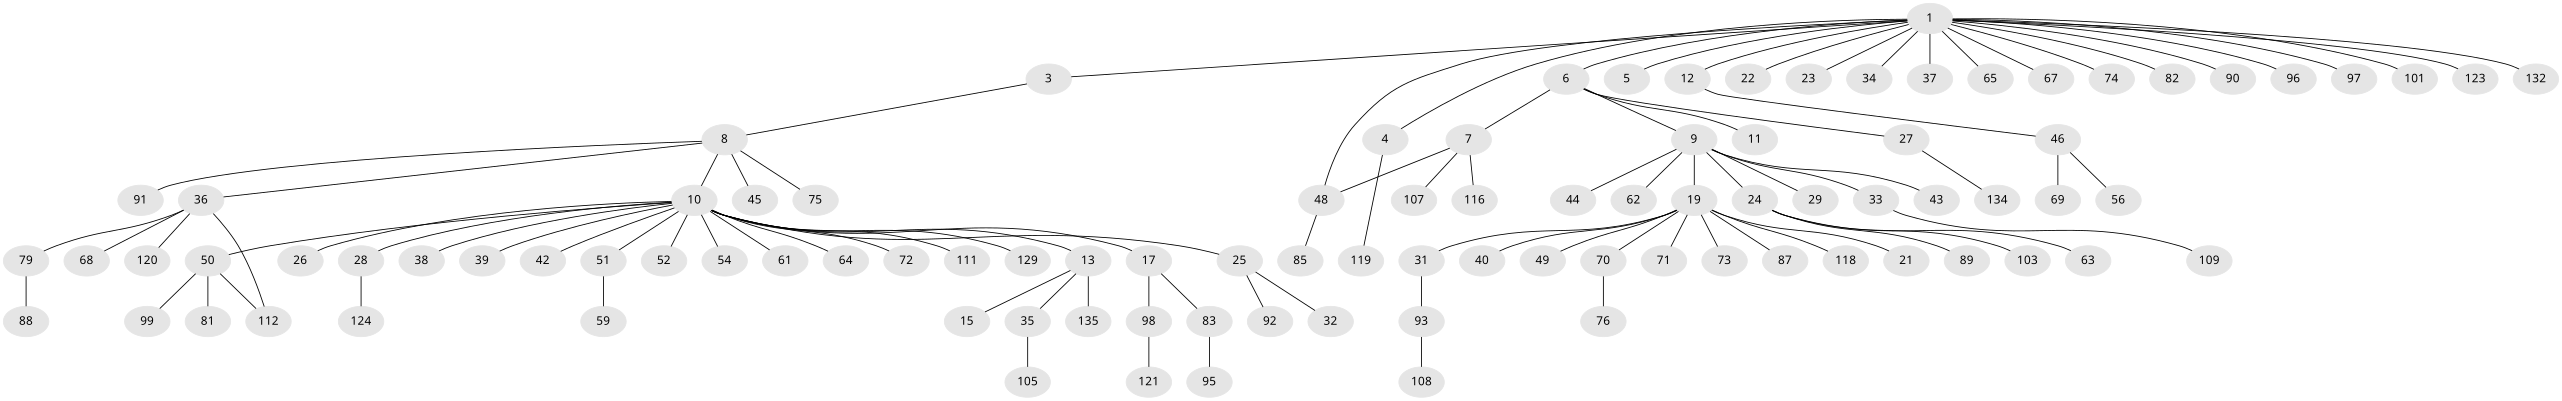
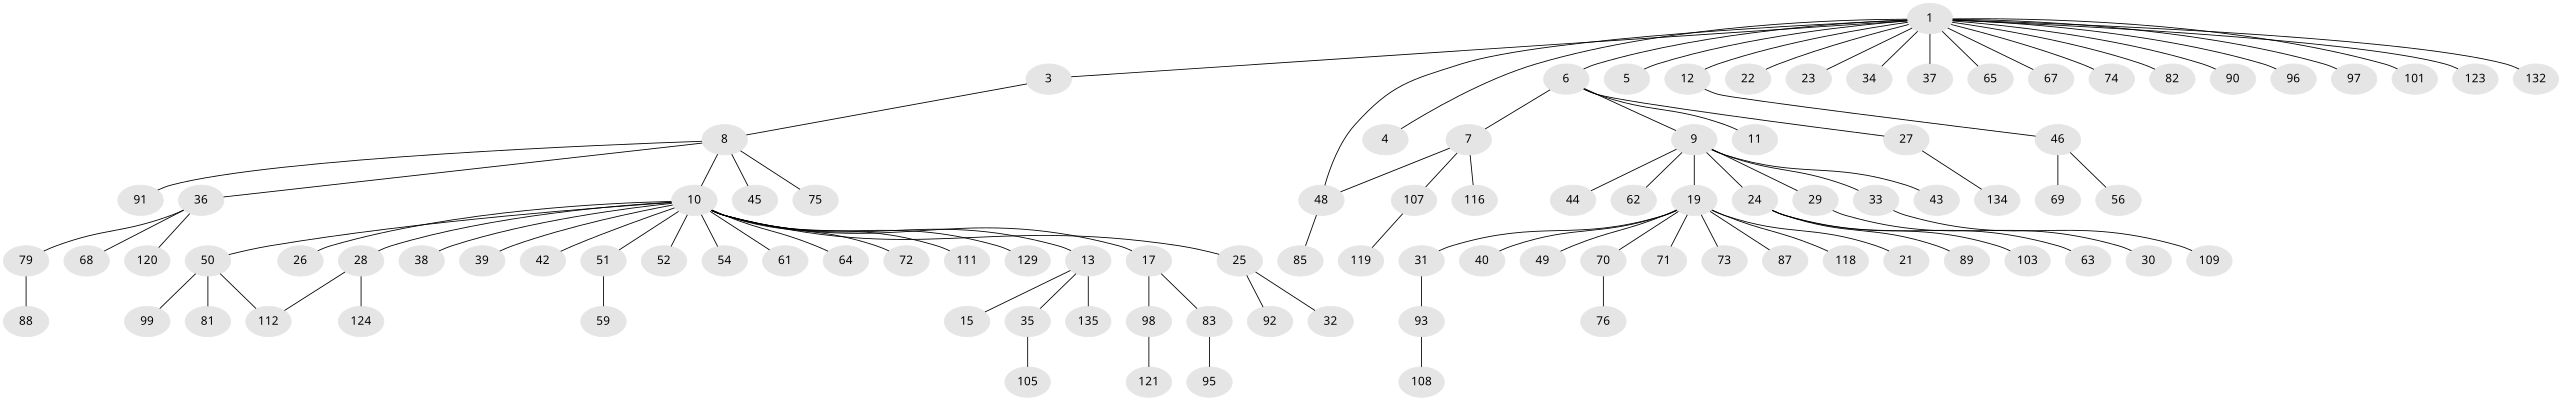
edge "4" -- "119": now "107" -- "119"
edge "36" -- "112": now "28" -- "112"
node "30": added
